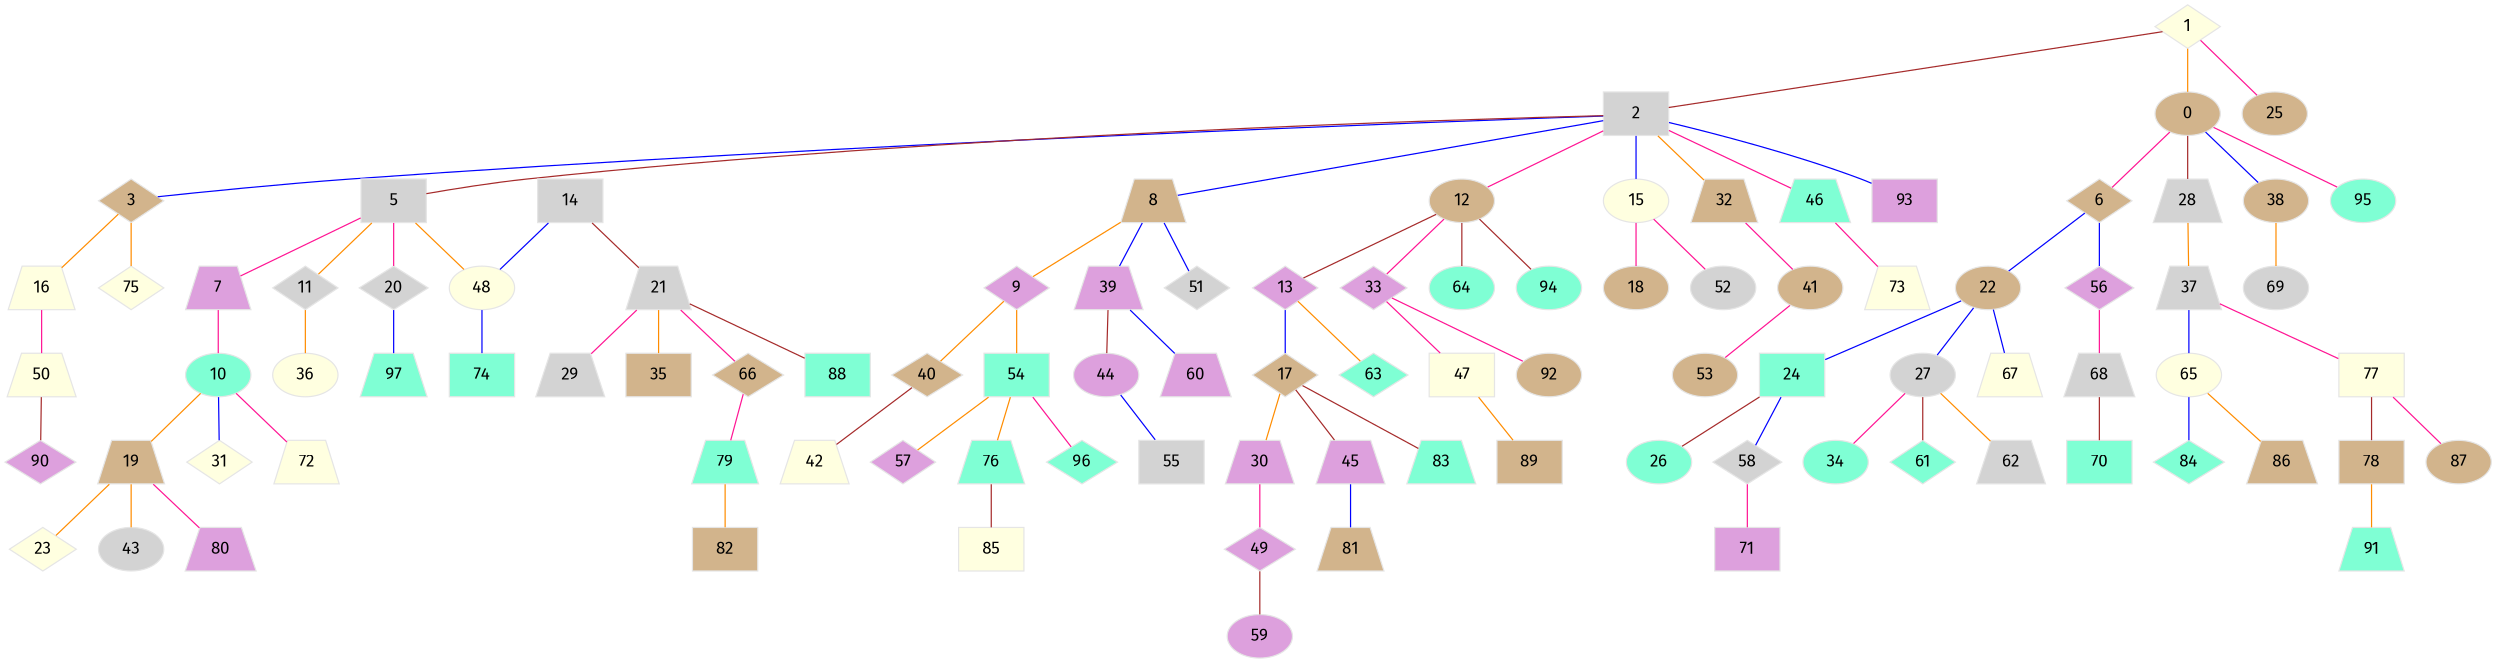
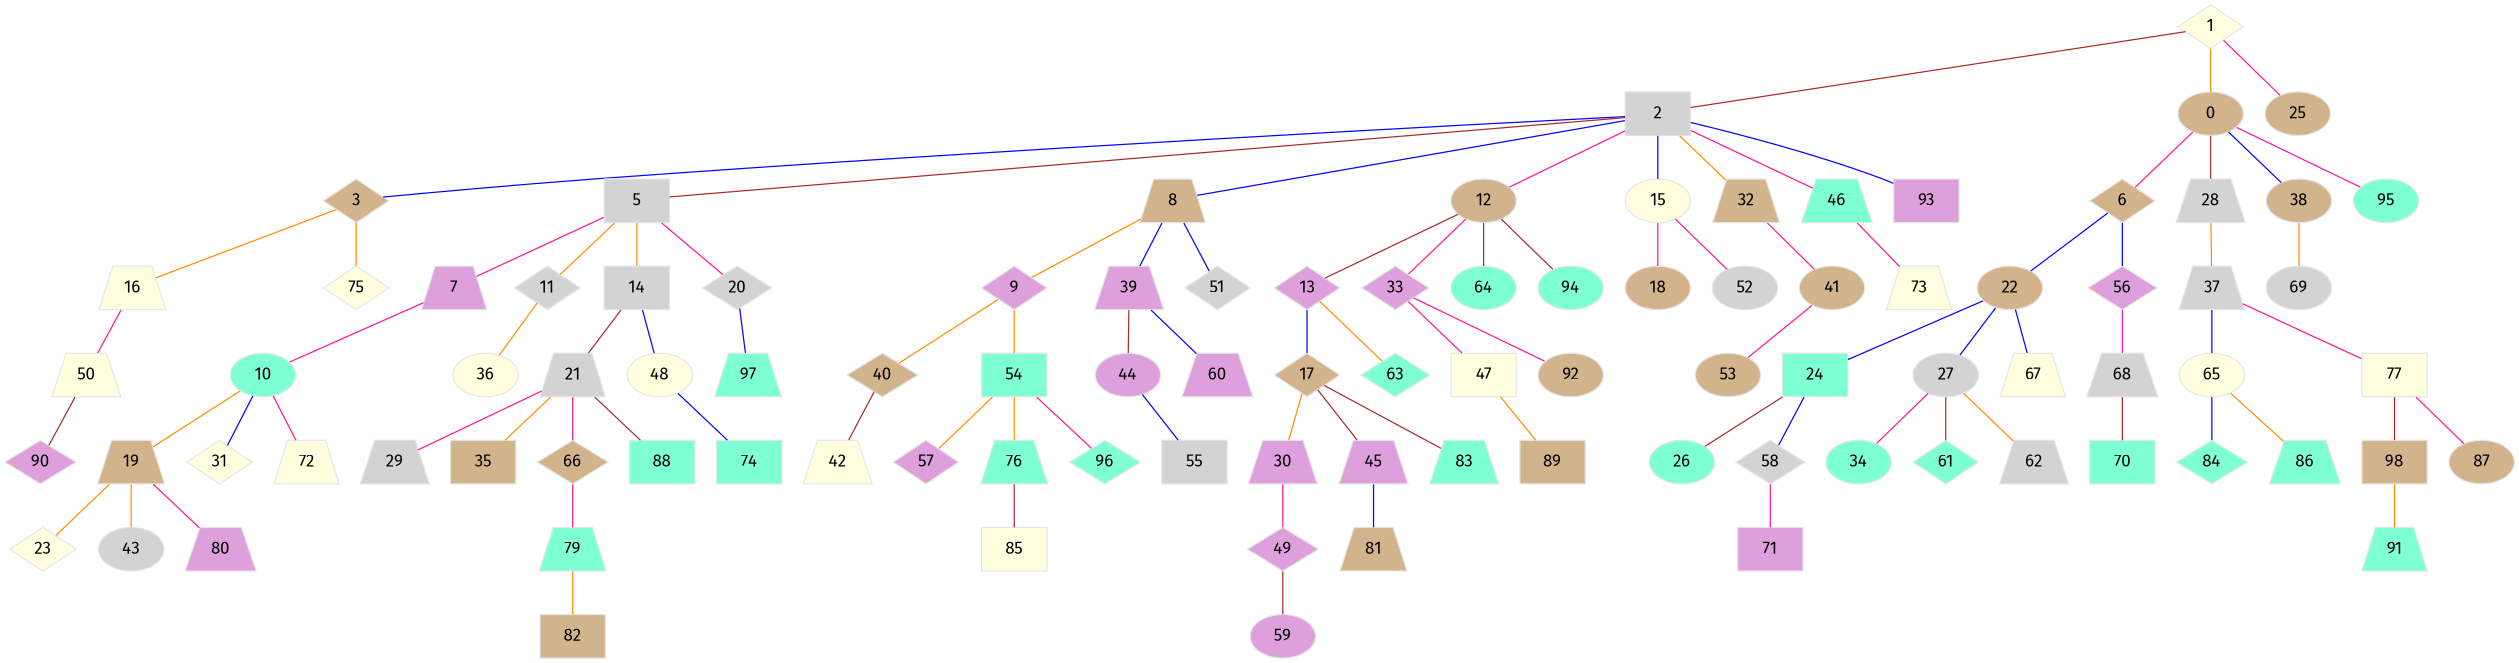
edge "5" -- "48": now "5" -- "14"
node "86": fillcolor tan -> aquamarine
node "78": label "78" -> "98"
